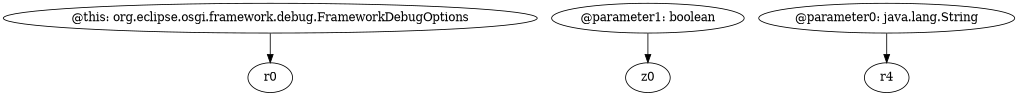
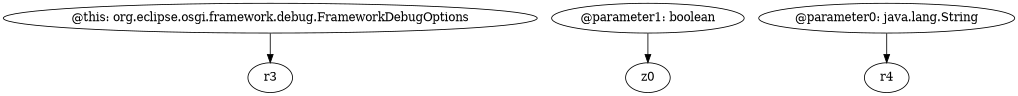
node "r0": label "r0" -> "r3"
